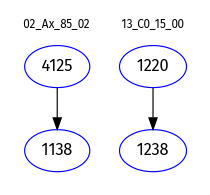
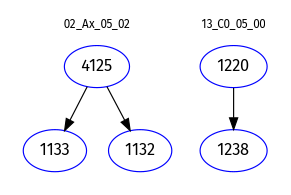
cluster "02_Ax_85_02": label "02_Ax_85_02" -> "02_Ax_05_02"
cluster "13_C0_15_00": label "13_C0_15_00" -> "13_C0_05_00"
node "1133": added
node "1138": label "1138" -> "1132"
